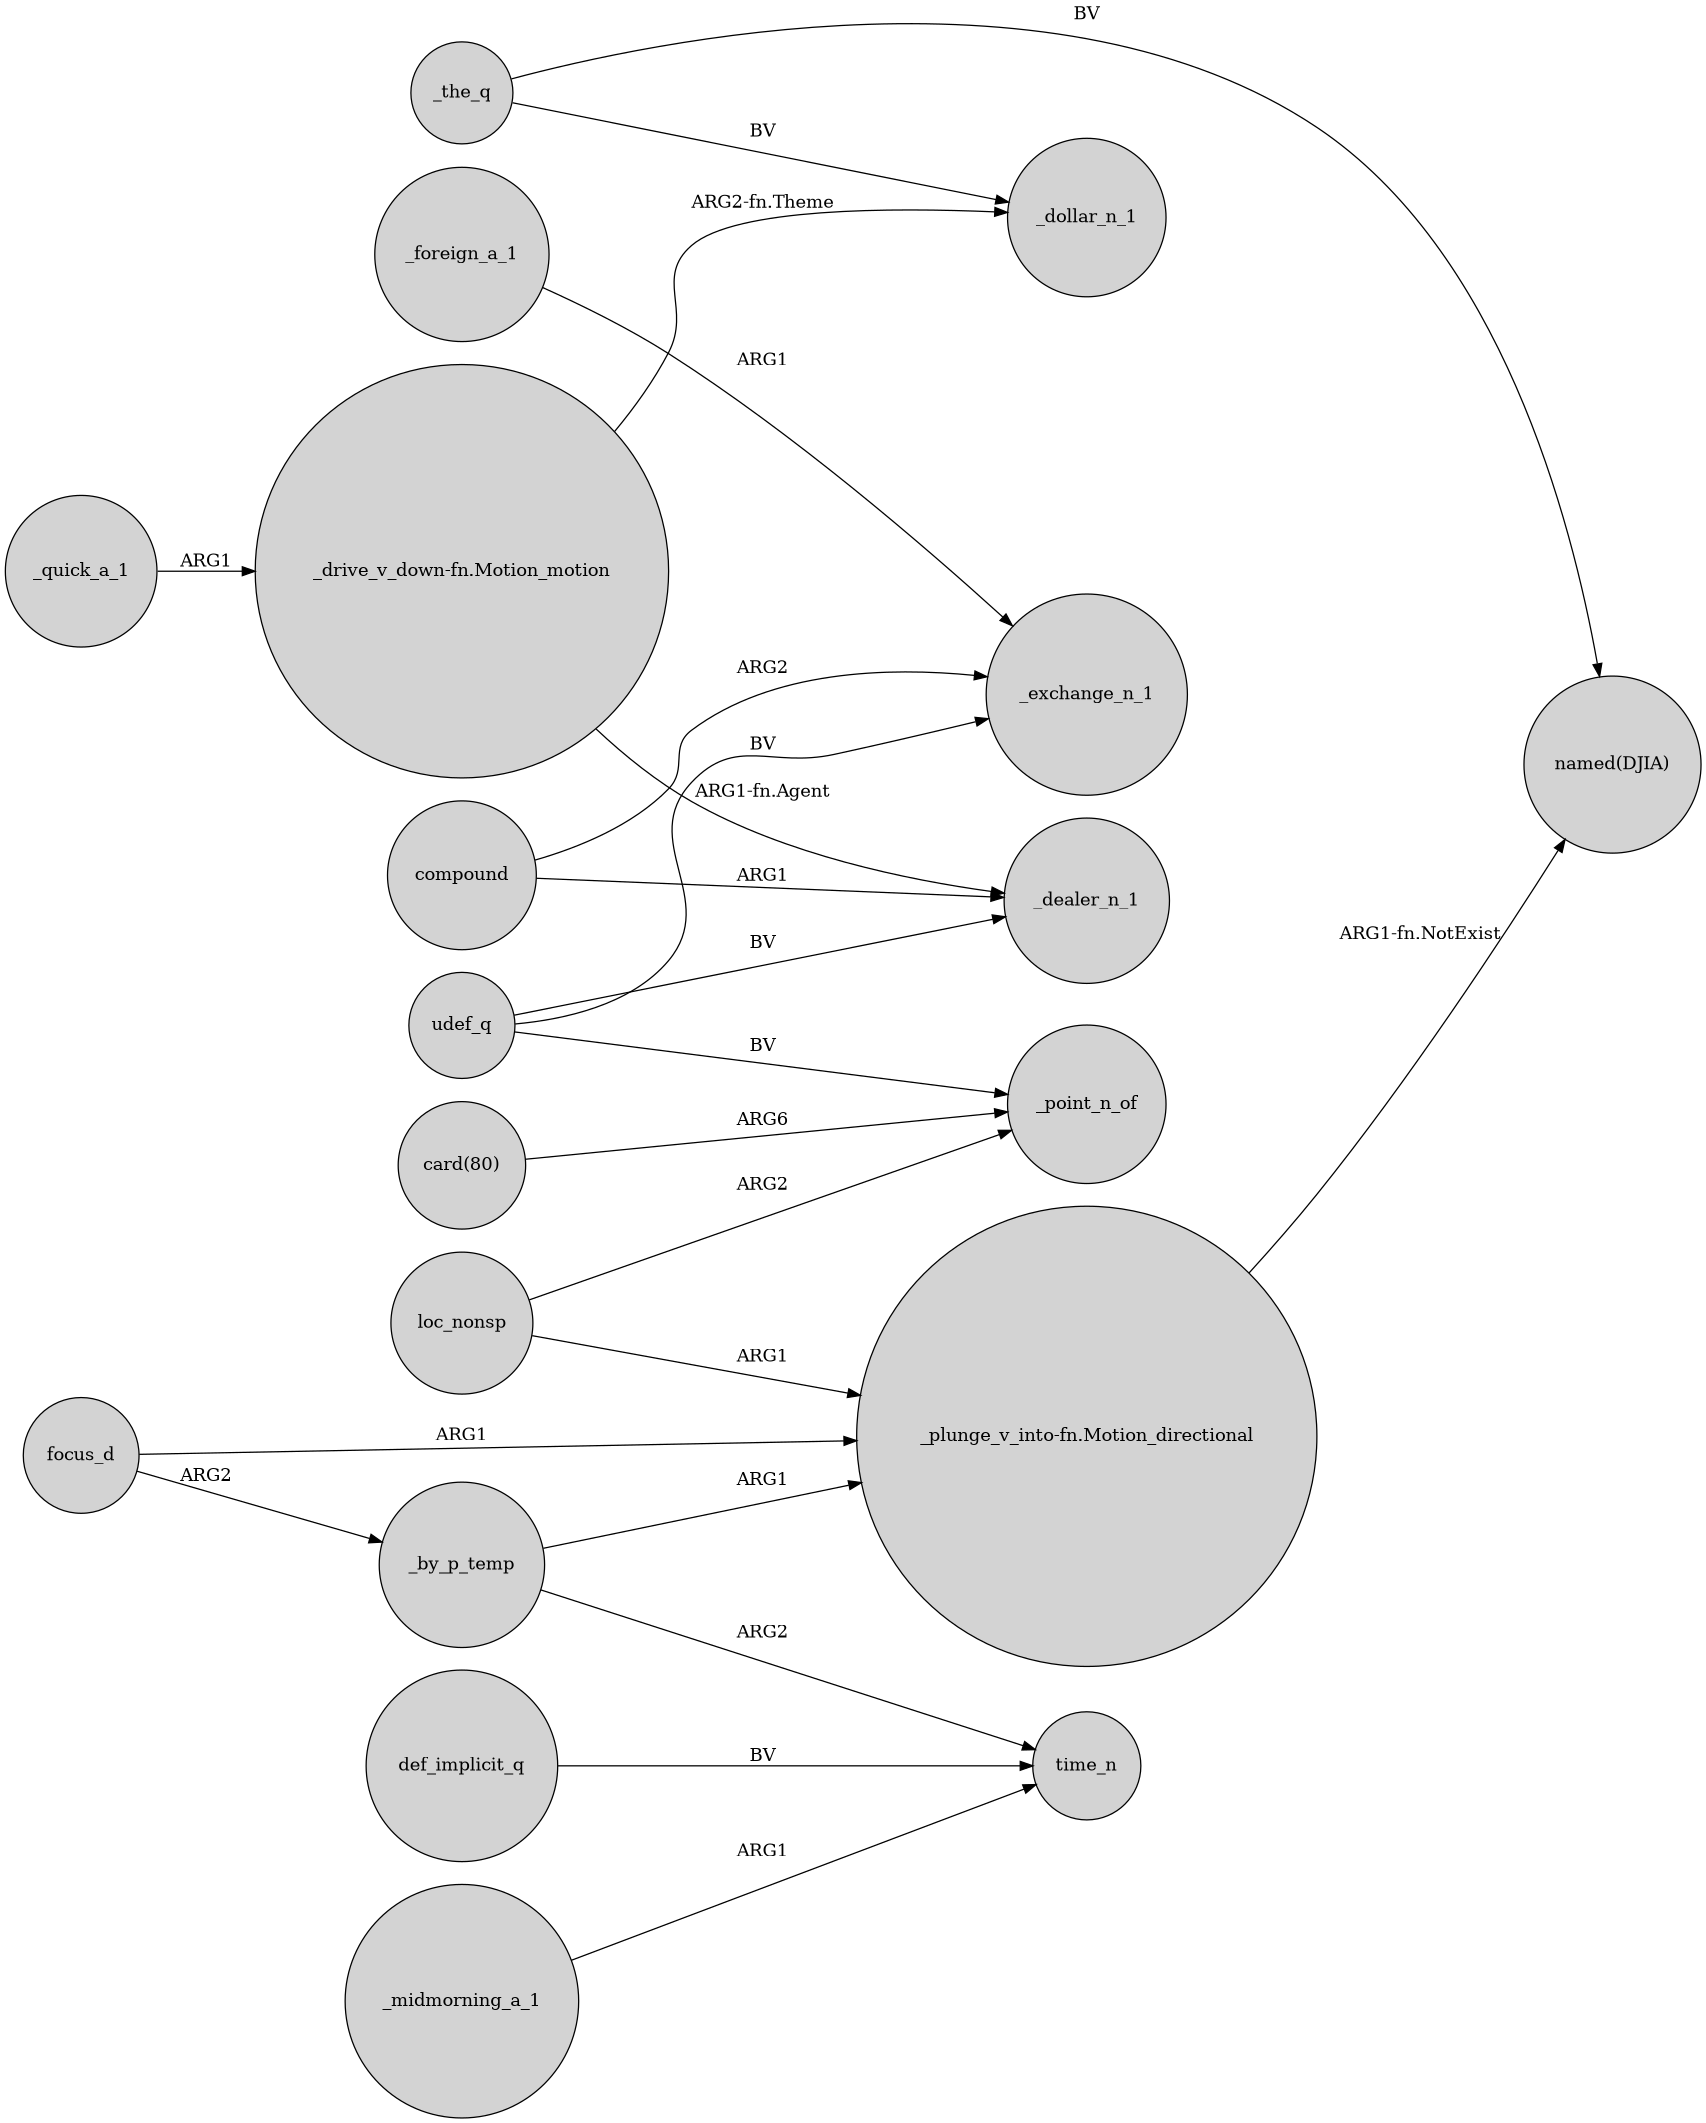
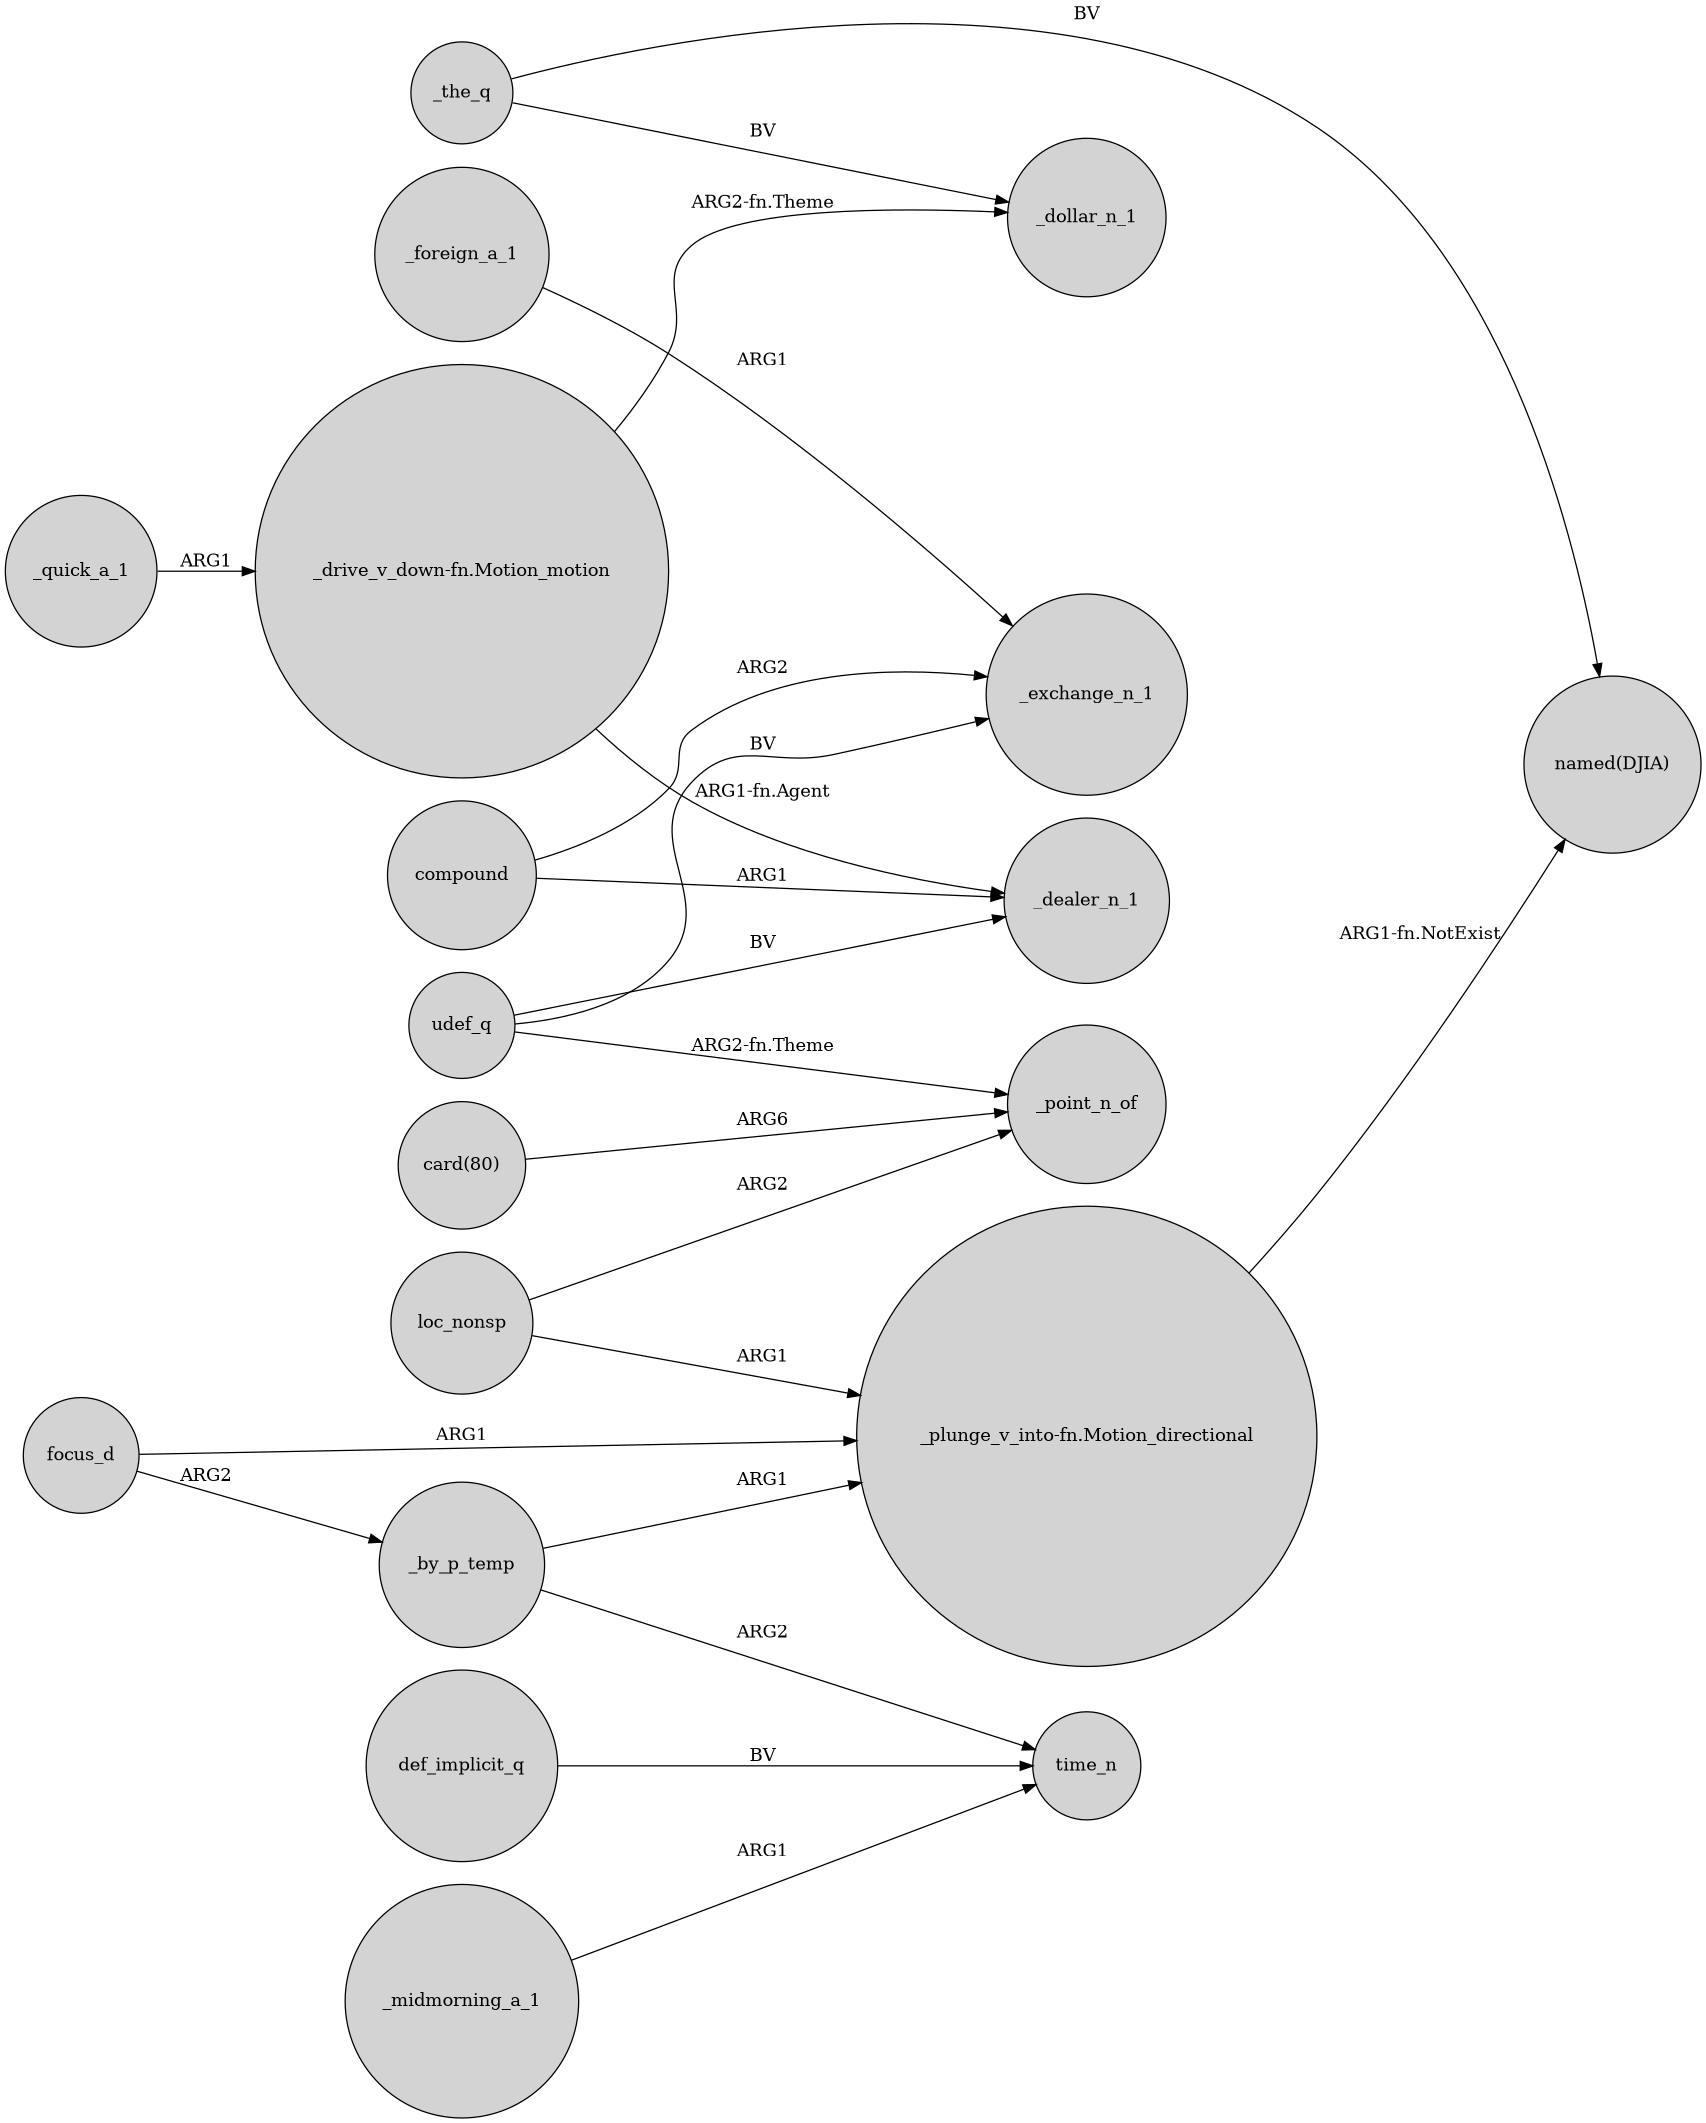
edge "udef_q" -> "_point_n_of": label "BV" -> "ARG2-fn.Theme"
